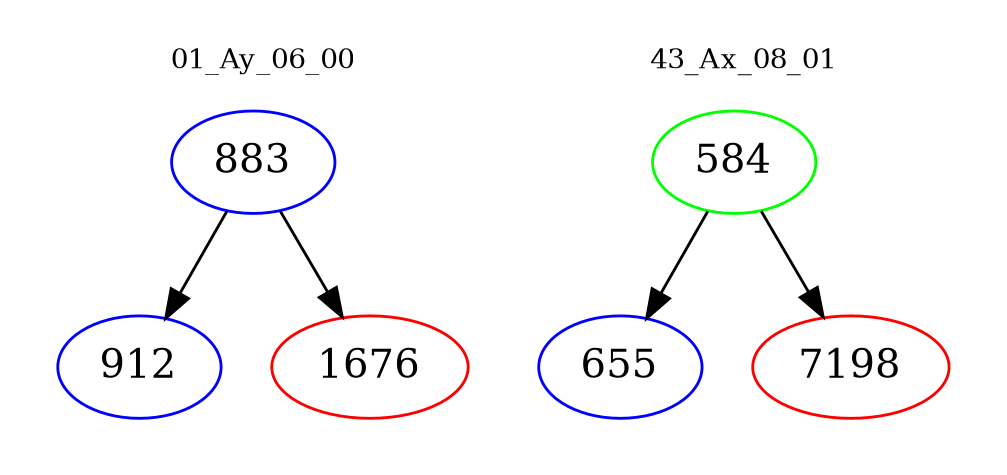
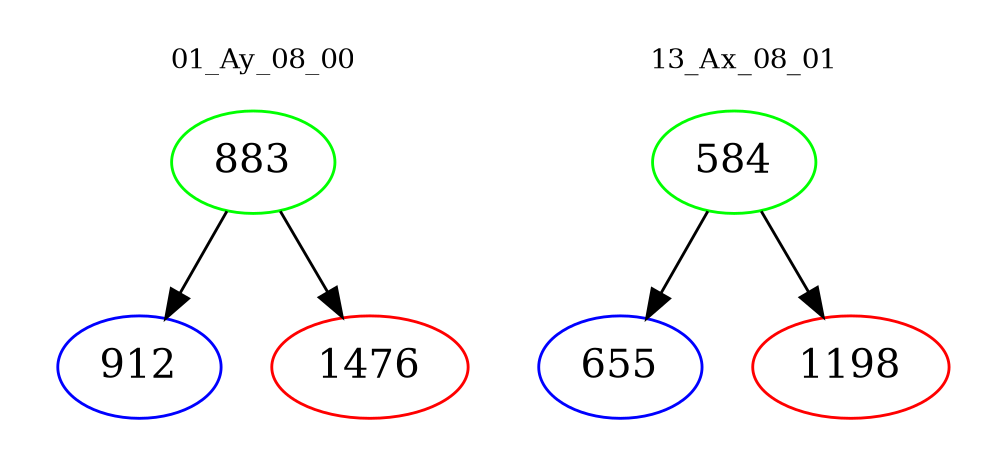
cluster "01_Ay_06_00": label "01_Ay_06_00" -> "01_Ay_08_00"
cluster "43_Ax_08_01": label "43_Ax_08_01" -> "13_Ax_08_01"
node "883": color blue -> green
node "1676": label "1676" -> "1476"
node "7198": label "7198" -> "1198"
